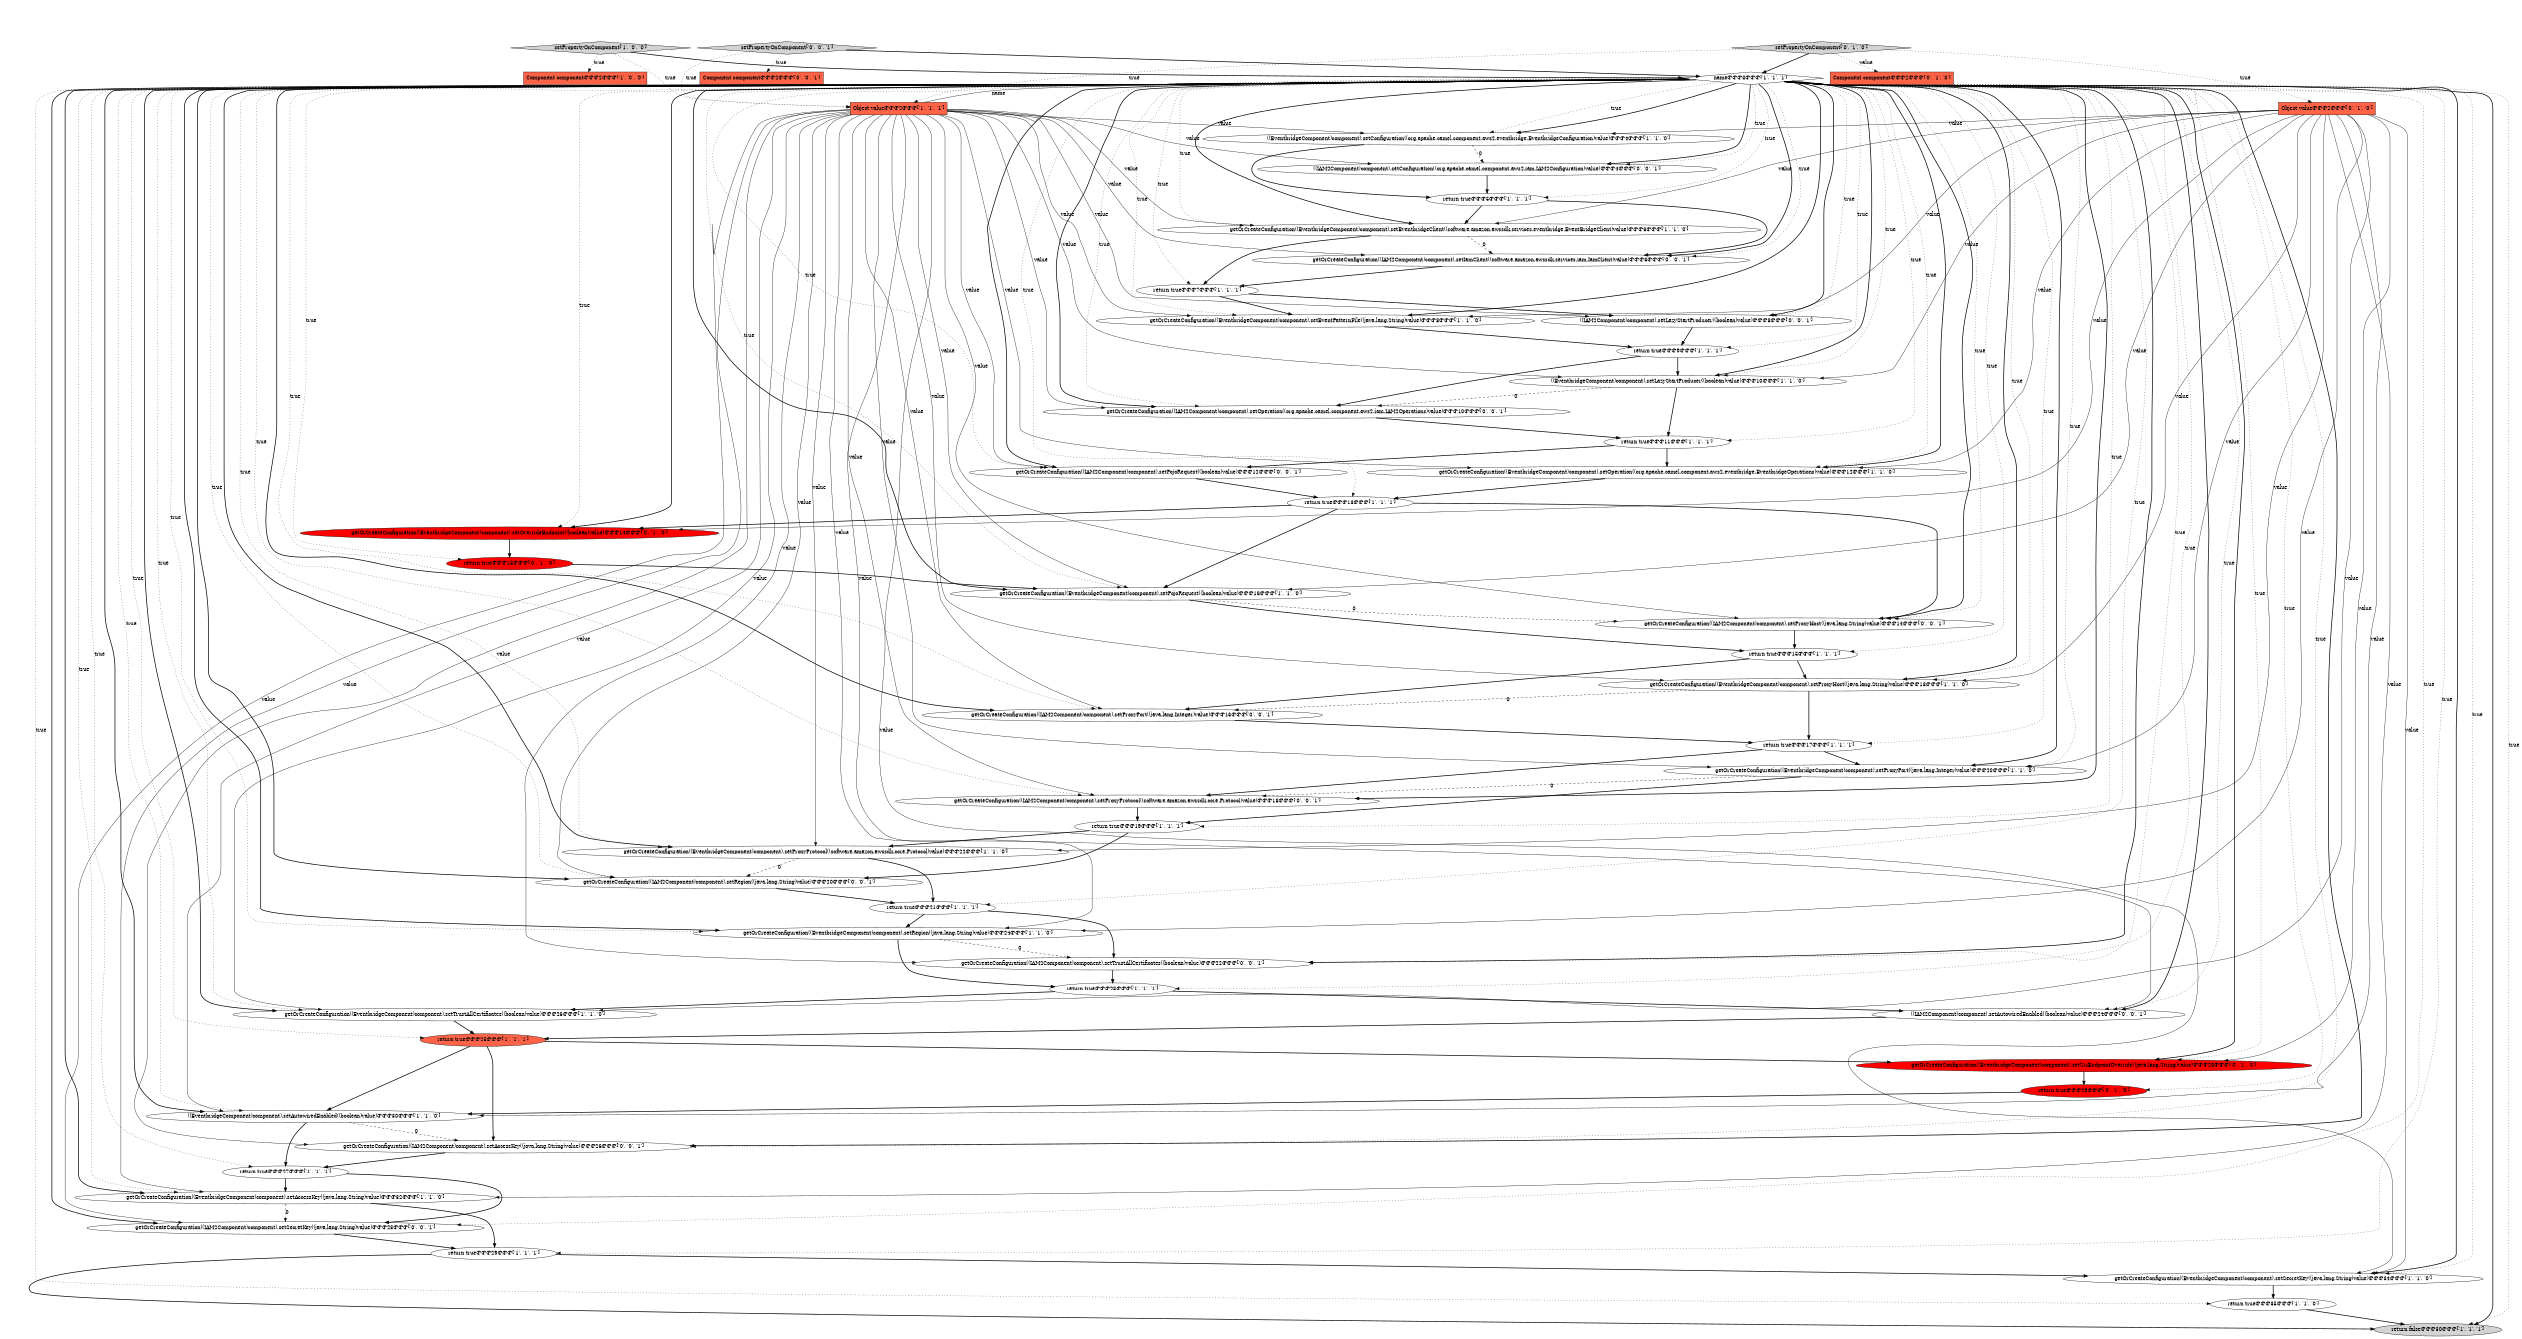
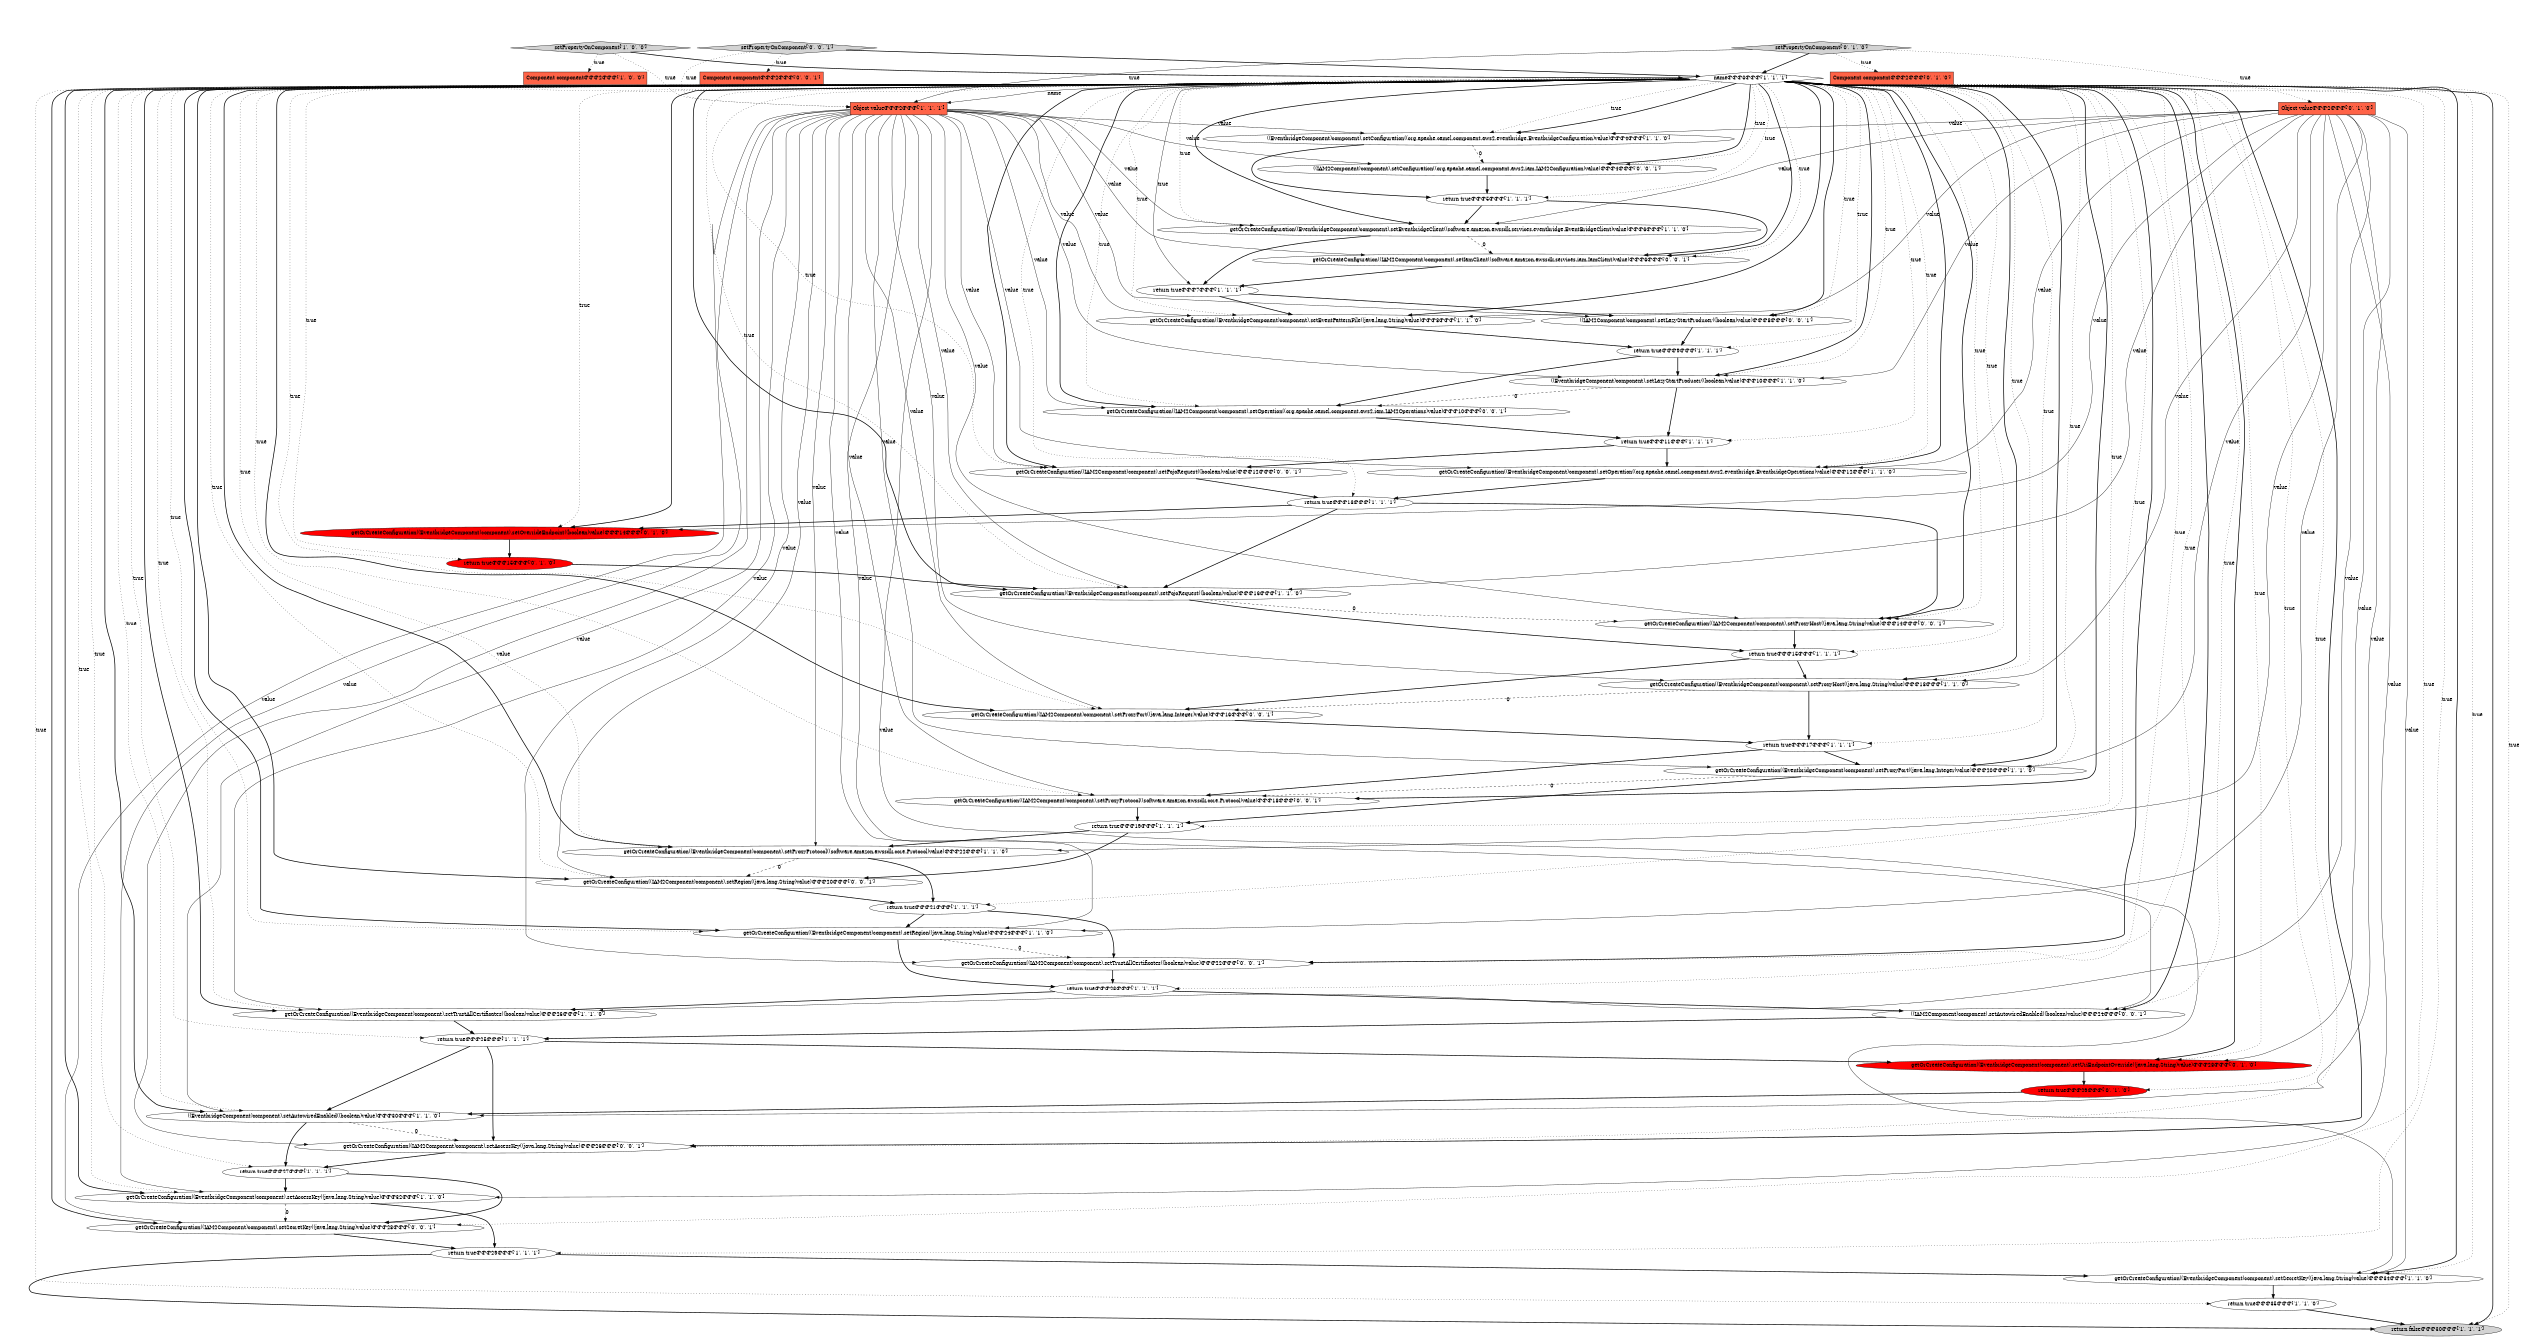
edge "setPropertyOnComponent['0', '1', '0']" -> "Object value@@@2@@@['1', '1', '1']": style dotted -> solid
edge "setPropertyOnComponent['0', '1', '0']" -> "Component component@@@2@@@['0', '1', '0']": label "value" -> "true"
edge "Object value@@@2@@@['1', '1', '1']" -> "name@@@3@@@['1', '1', '1']": reversed
edge "name@@@3@@@['1', '1', '1']" -> "return true@@@7@@@['1', '1', '1']": style dotted -> solid
node "return true@@@25@@@['1', '1', '1']": fillcolor tomato -> white
